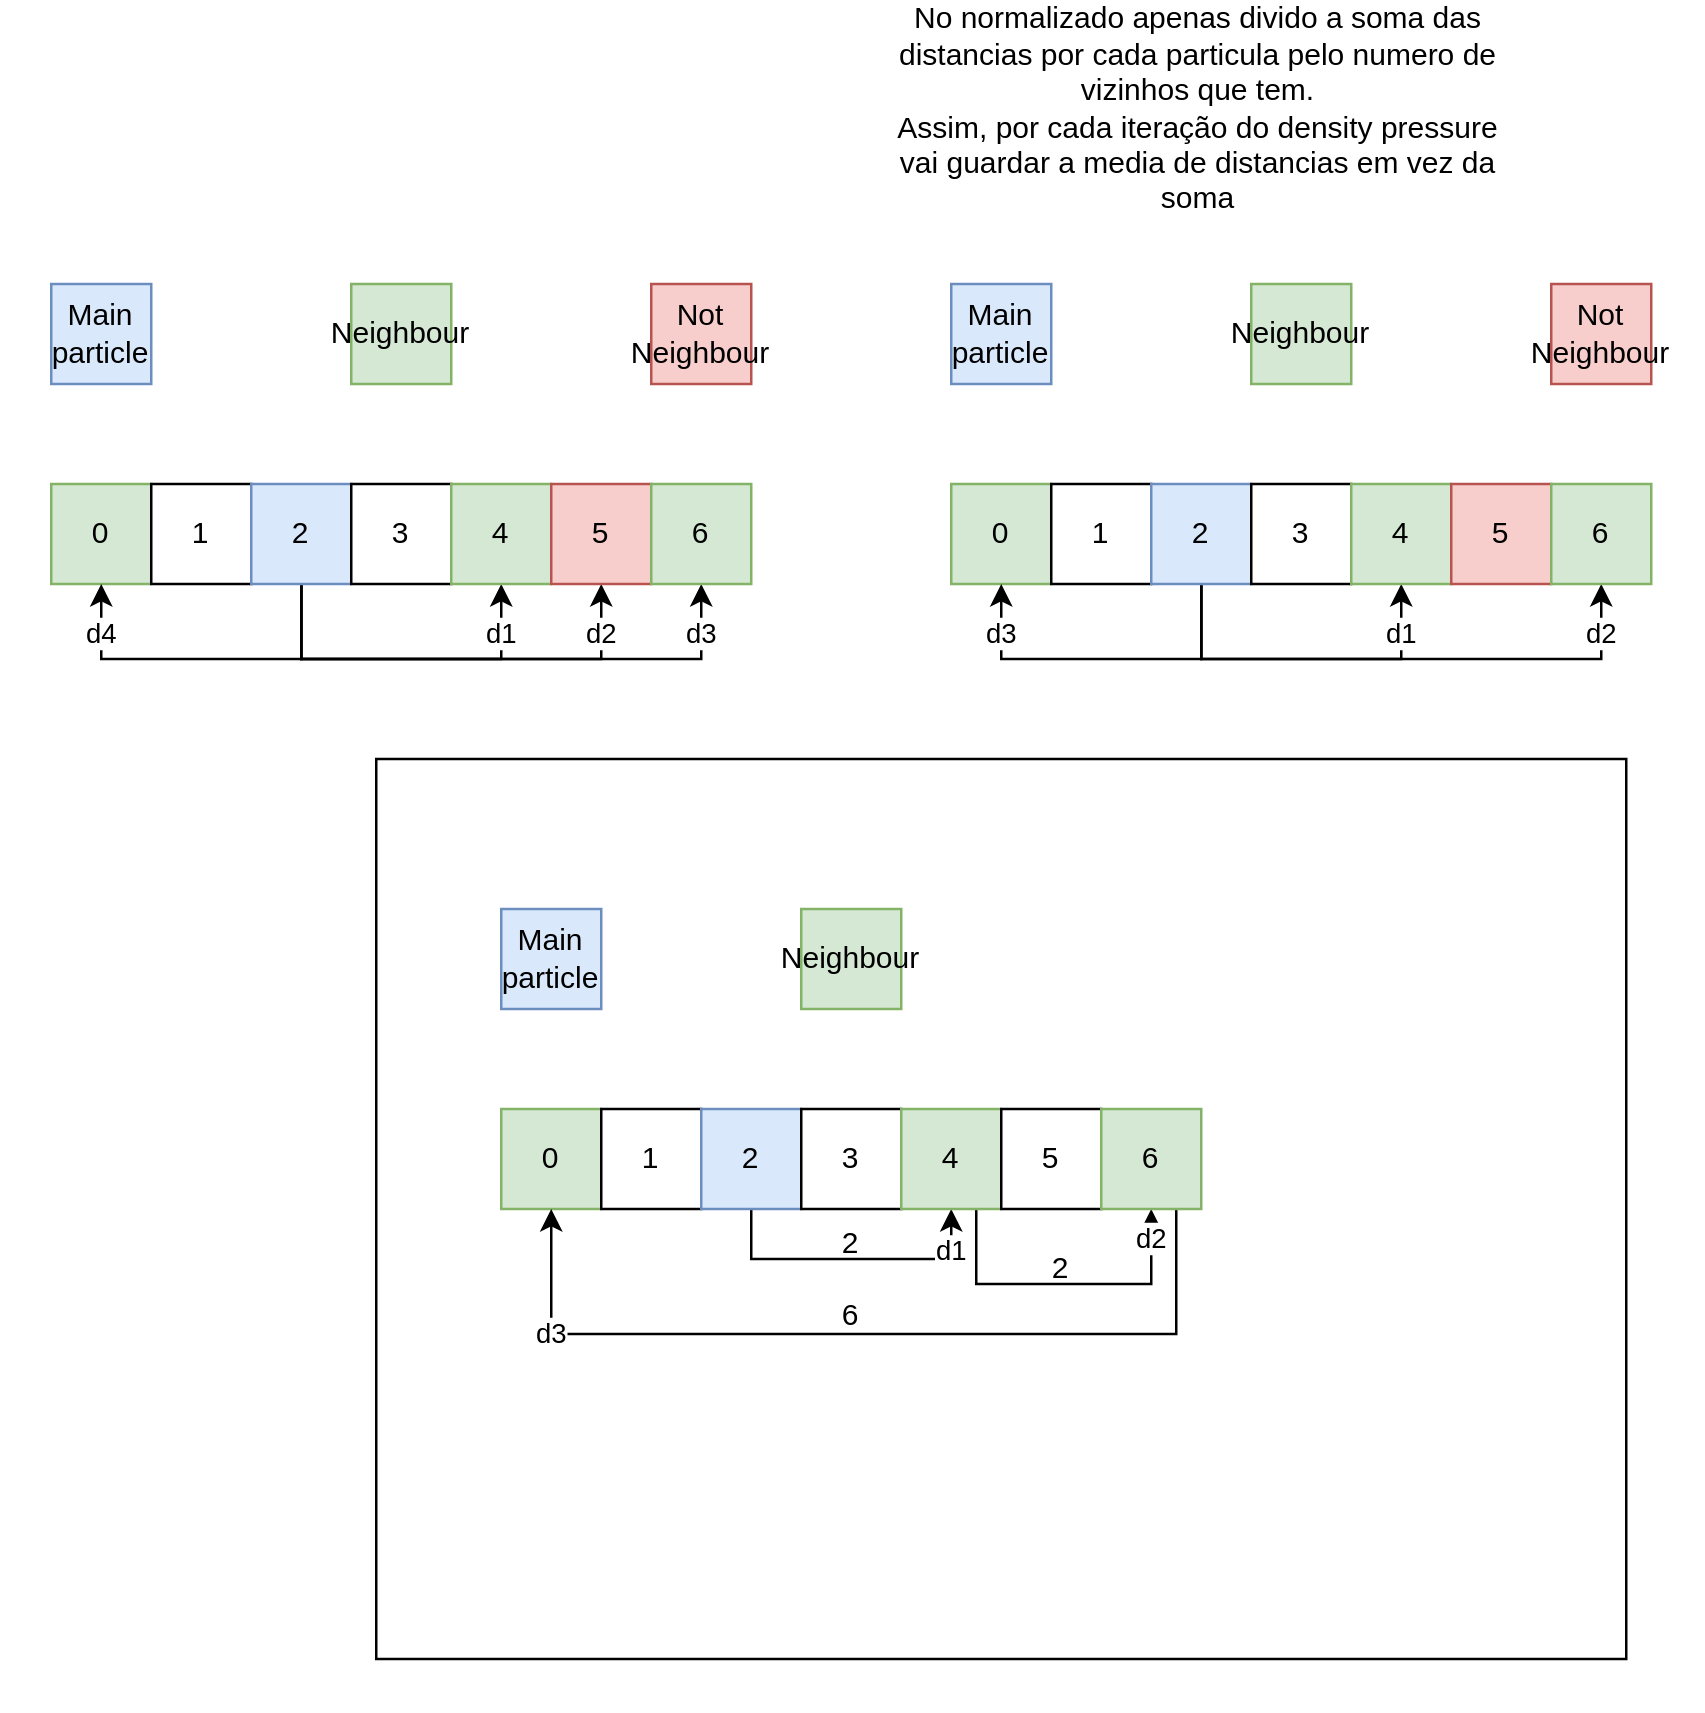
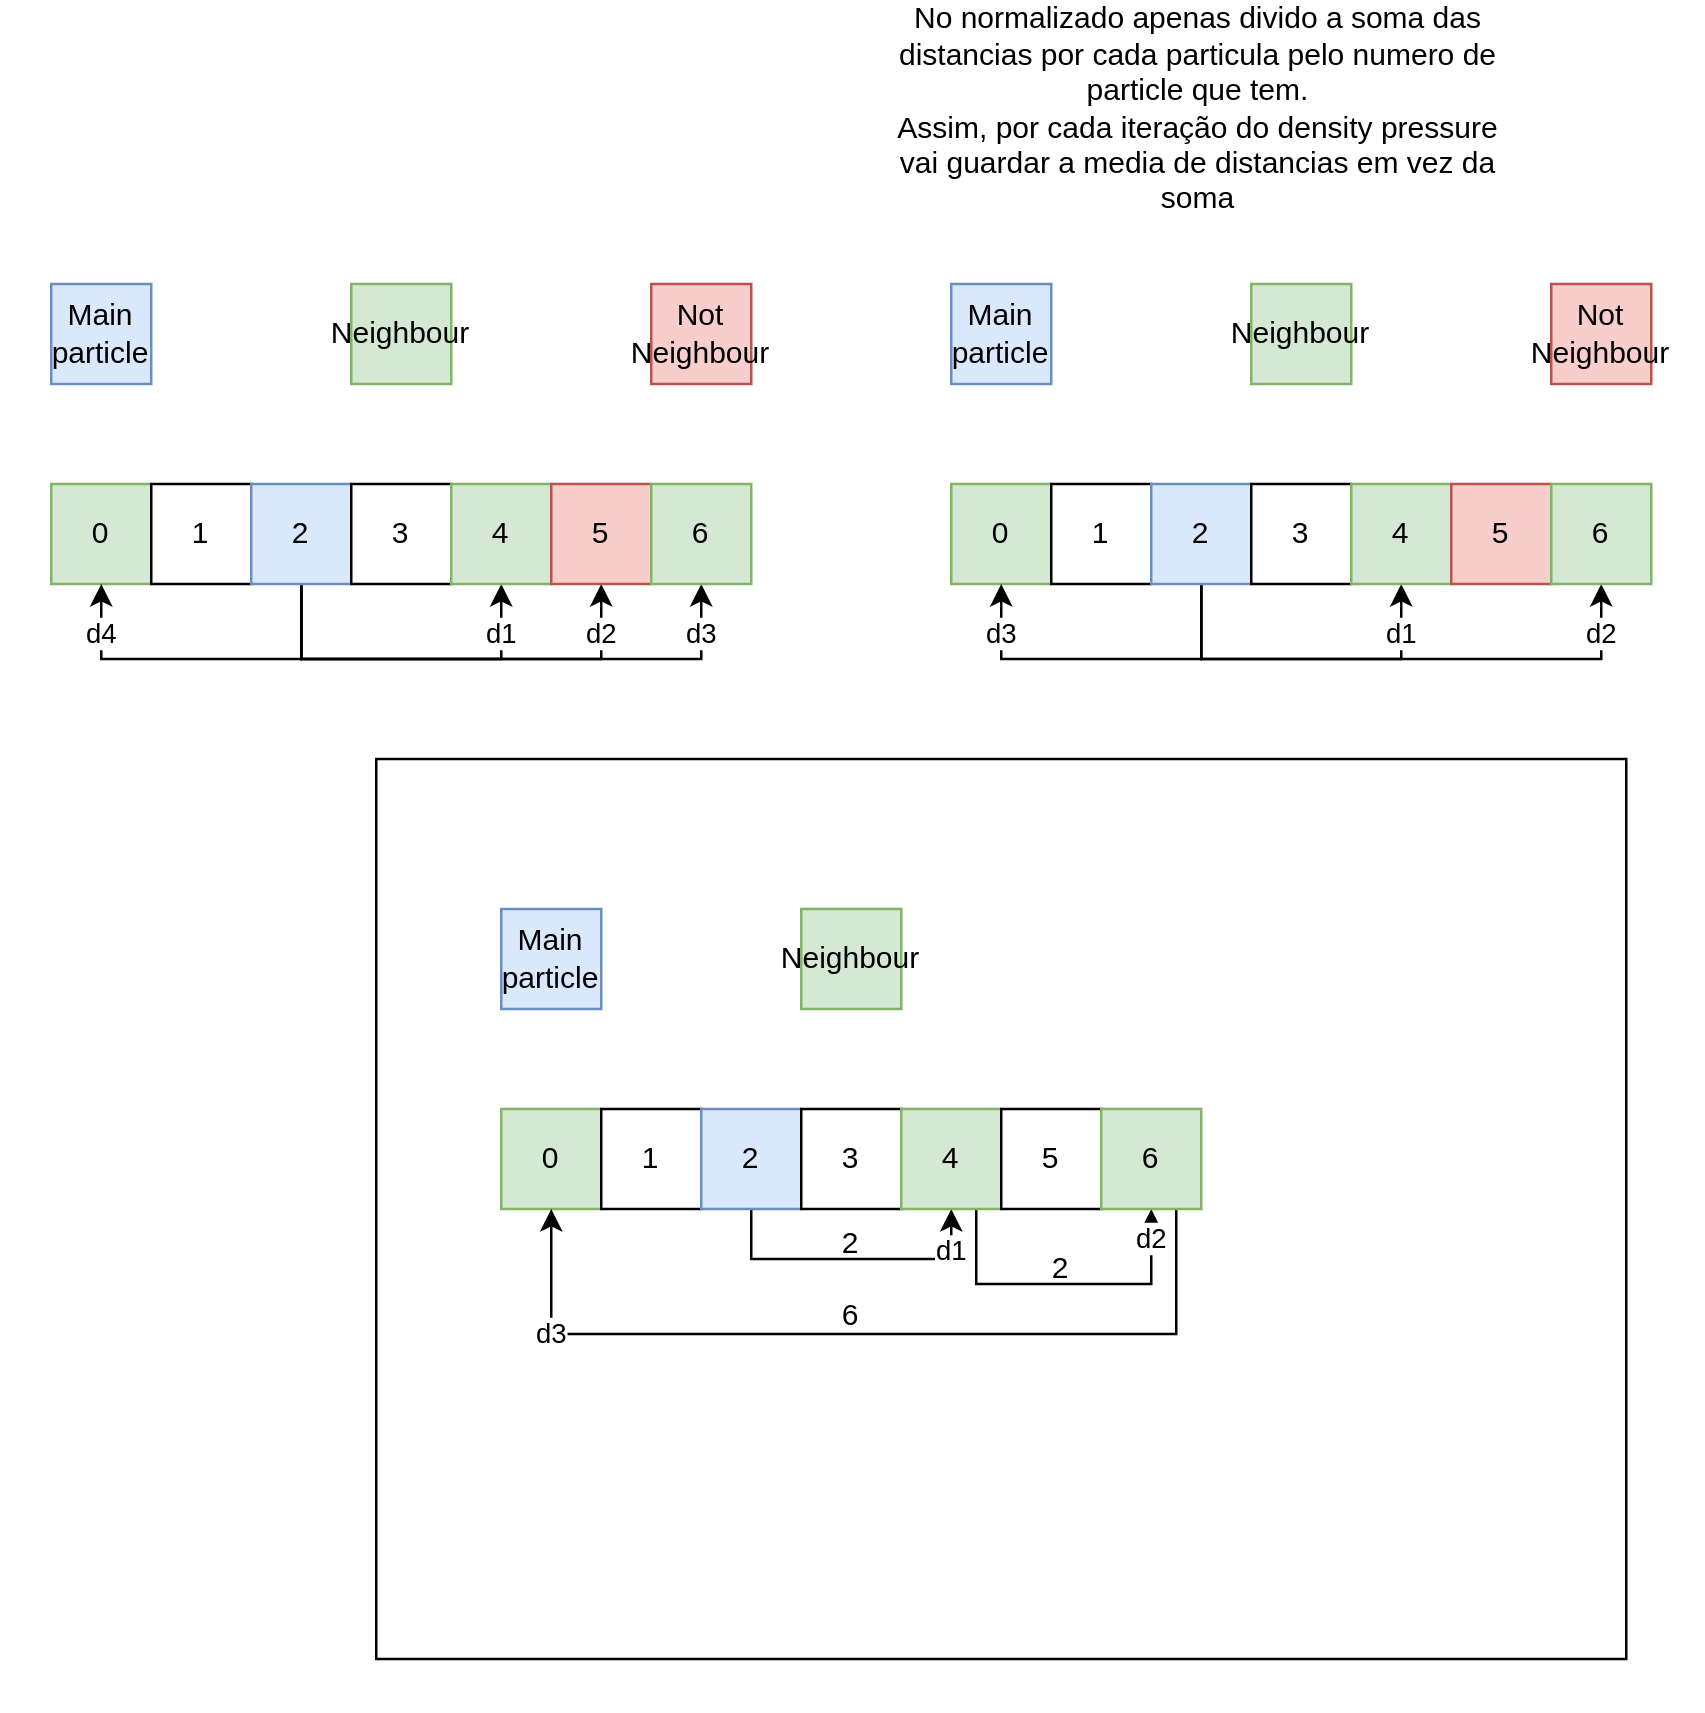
node "No normalizado apenas divido a soma das distancias por cada particula pelo numero de vizinhos que tem. Assim, por cada iteração do density pressure vai guardar a media de distancias em vez da soma": label "No normalizado apenas divido a soma das distancias por cada particula pelo numero de vizinhos que tem. Assim, por cada iteração do density pressure vai guardar a media de distancias em vez da soma" -> "No normalizado apenas divido a soma das distancias por cada particula pelo numero de particle que tem. Assim, por cada iteração do density pressure vai guardar a media de distancias em vez da soma"
